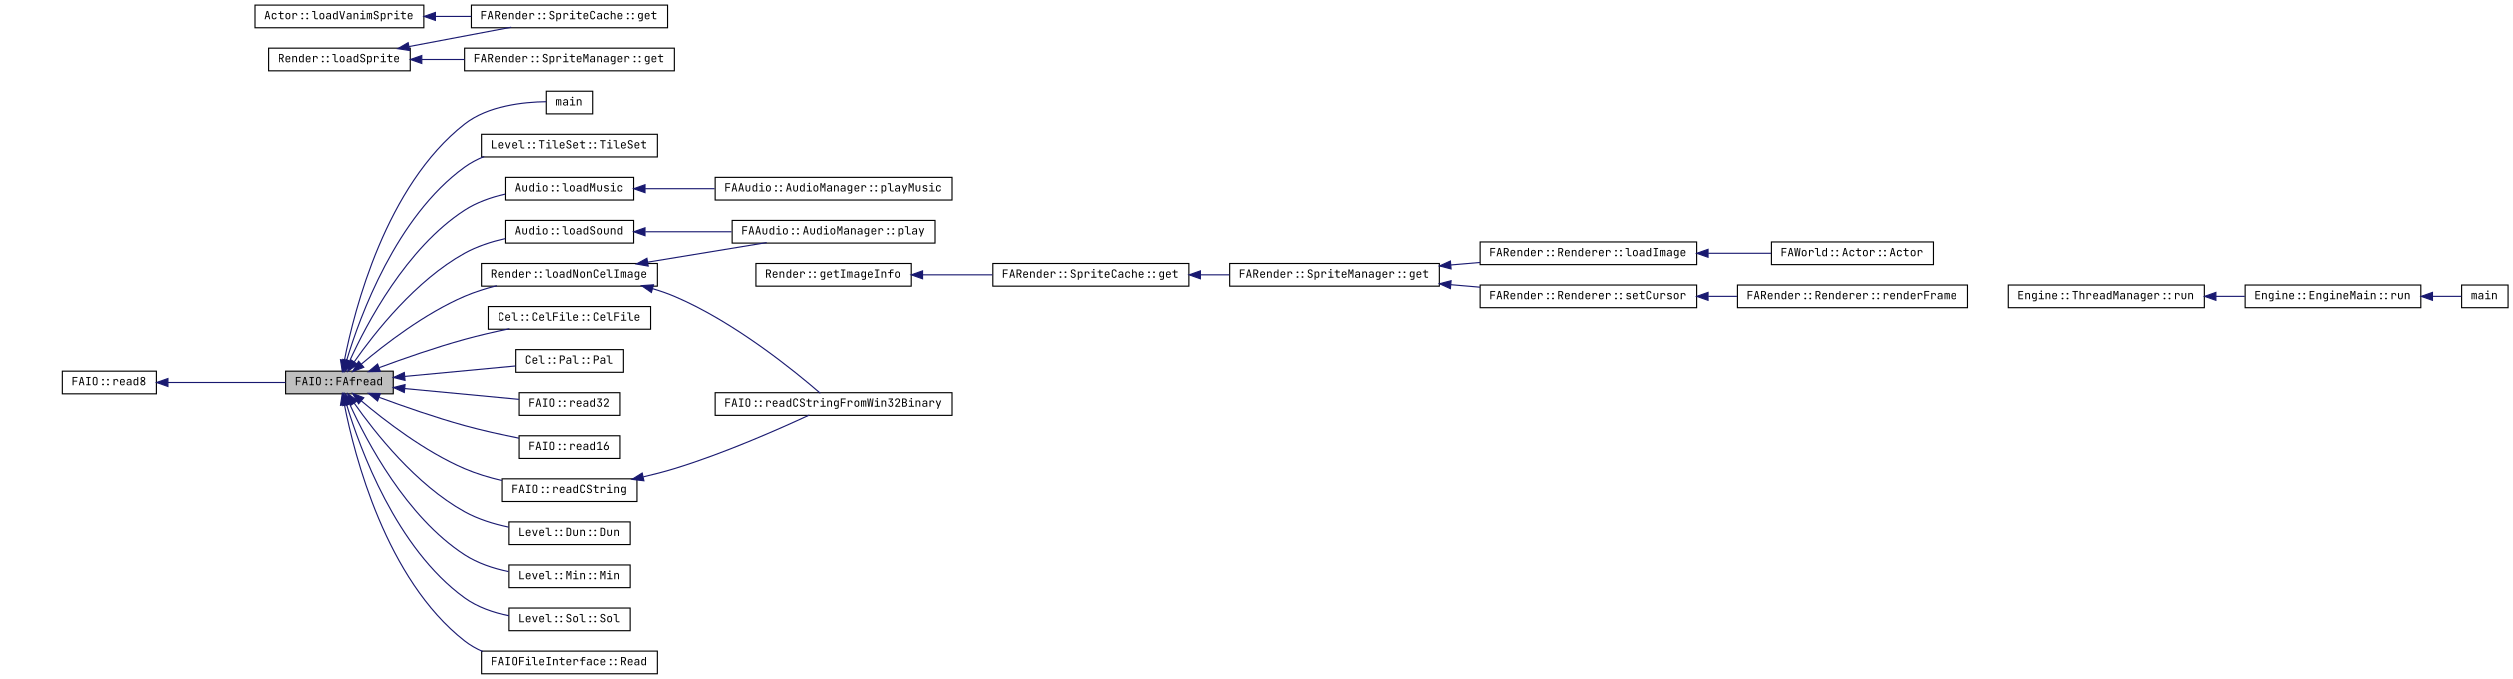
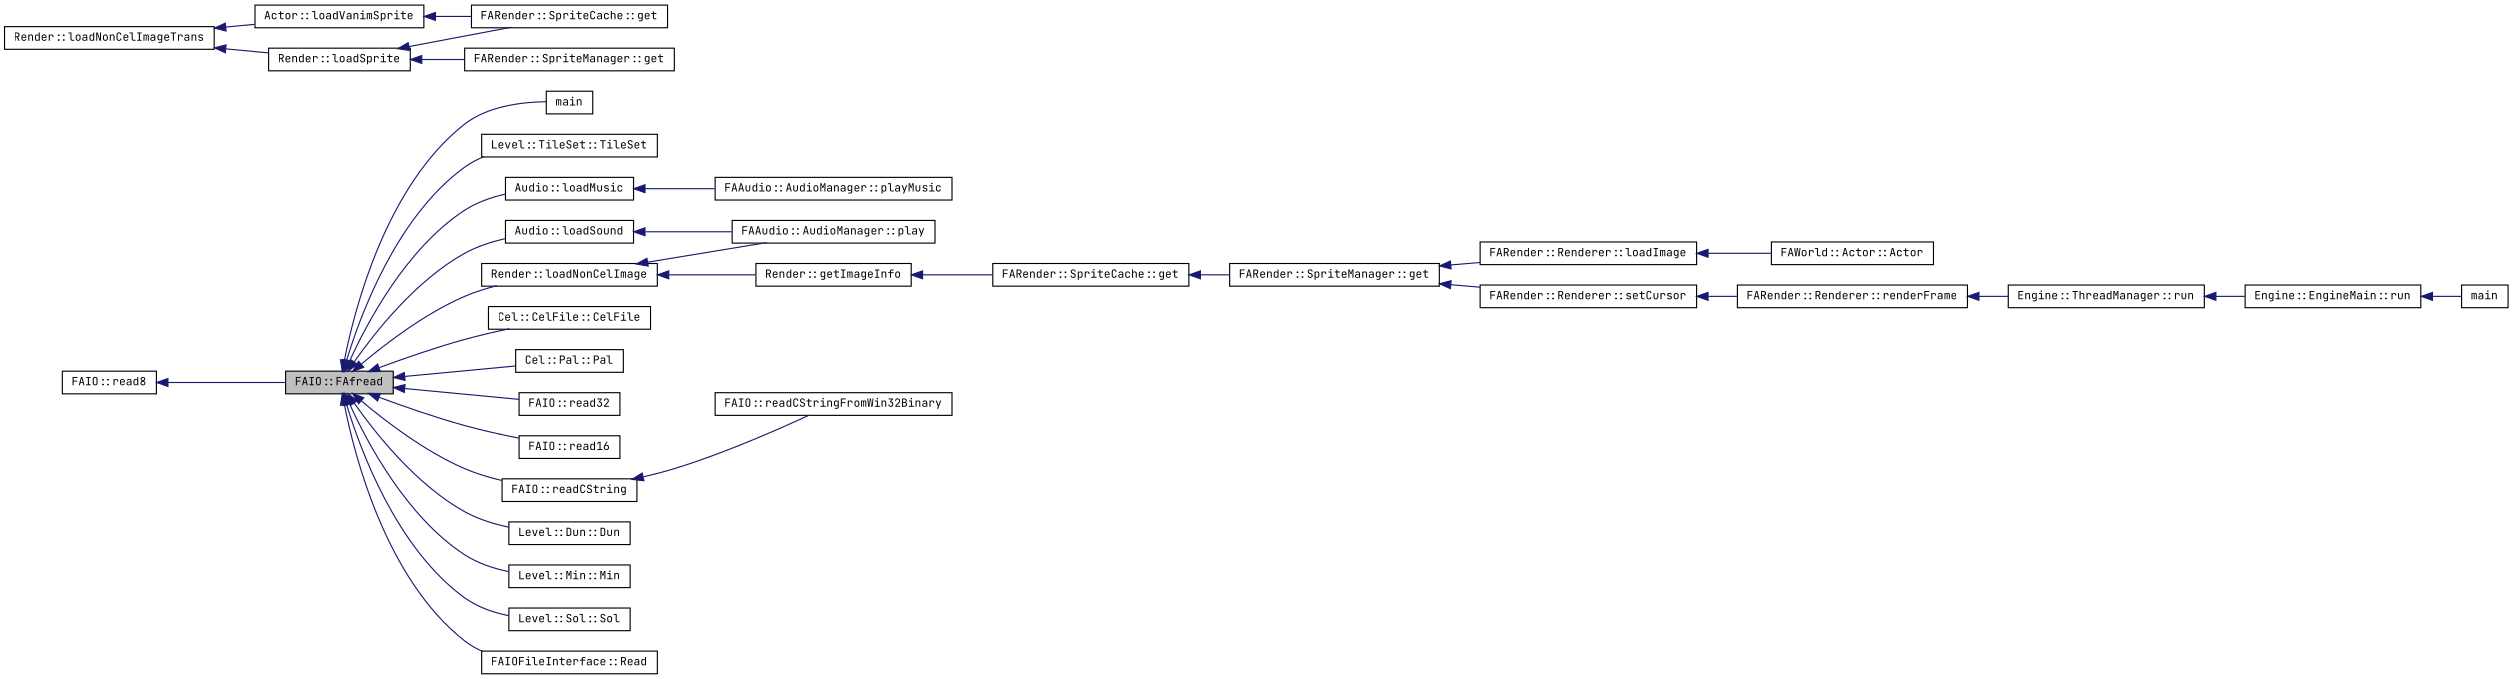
node "Render::loadNonCelImageTrans": added
edge "Engine::ThreadManager::run" -> "FARender::Renderer::renderFrame": added
edge "FAIO::readCStringFromWin32Binary" -> "Render::loadNonCelImage": now "Render::getImageInfo" -> "Render::loadNonCelImage"
